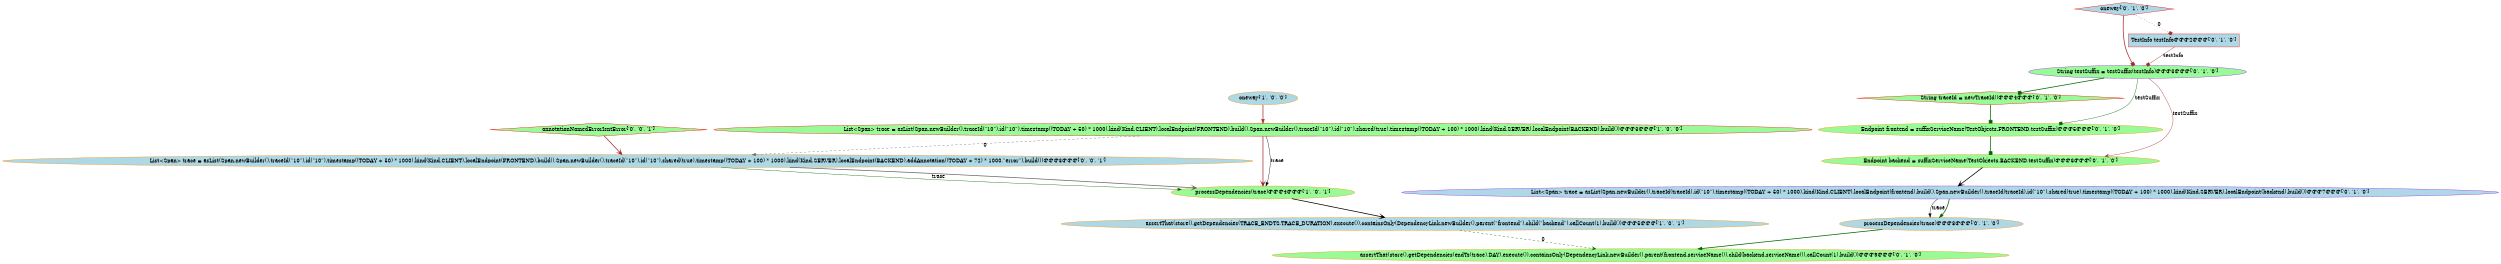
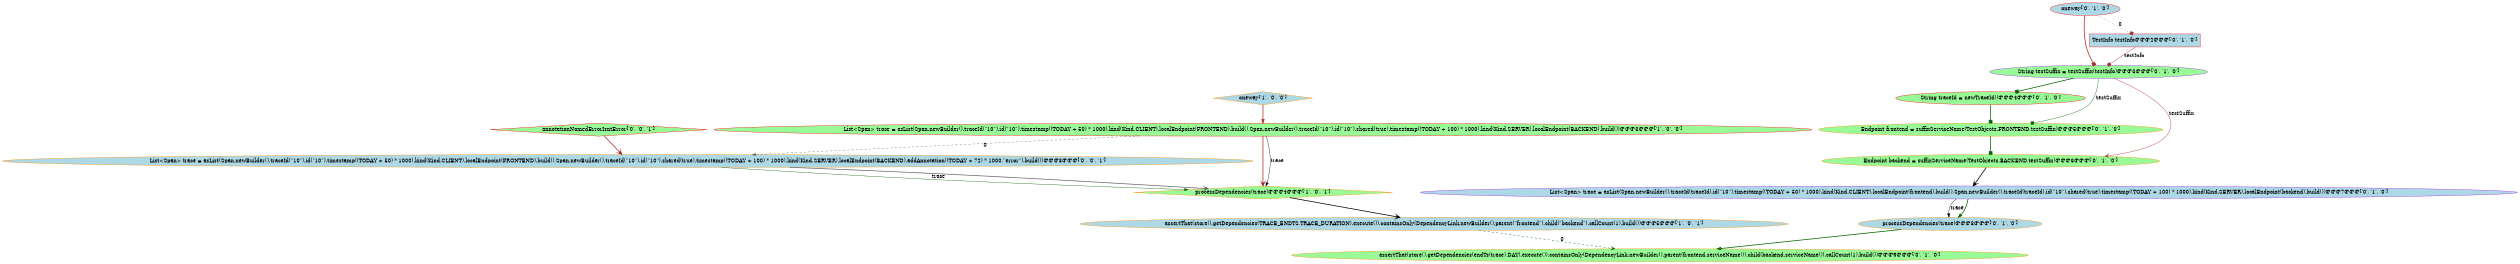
node "oneway['0', '1', '0']": shape diamond -> ellipse
node "oneway['1', '0', '0']": shape ellipse -> diamond
node "String traceId = newTraceId()@@@4@@@['0', '1', '0']": shape diamond -> ellipse
node "processDependencies(trace)@@@4@@@['1', '0', '1']": shape ellipse -> diamond
